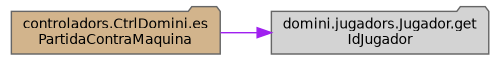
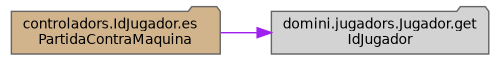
node "controladors.CtrlDomini.es PartidaContraMaquina": label "controladors.CtrlDomini.es PartidaContraMaquina" -> "controladors.IdJugador.es PartidaContraMaquina"
